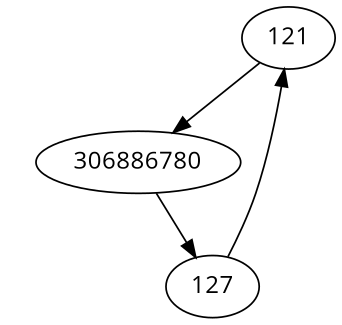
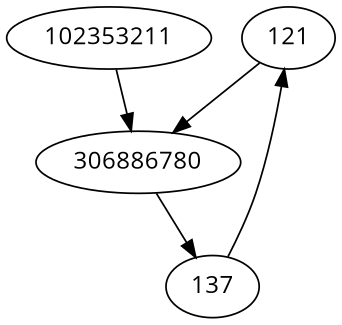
node "102353211": added
node "127": label "127" -> "137"
